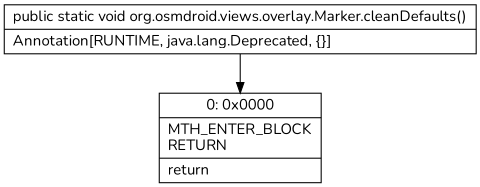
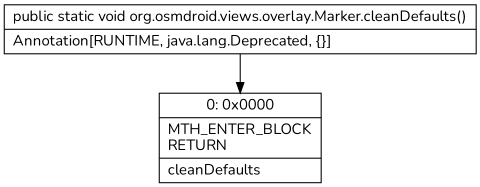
node "0: 0x0000": text "return" -> "cleanDefaults"
